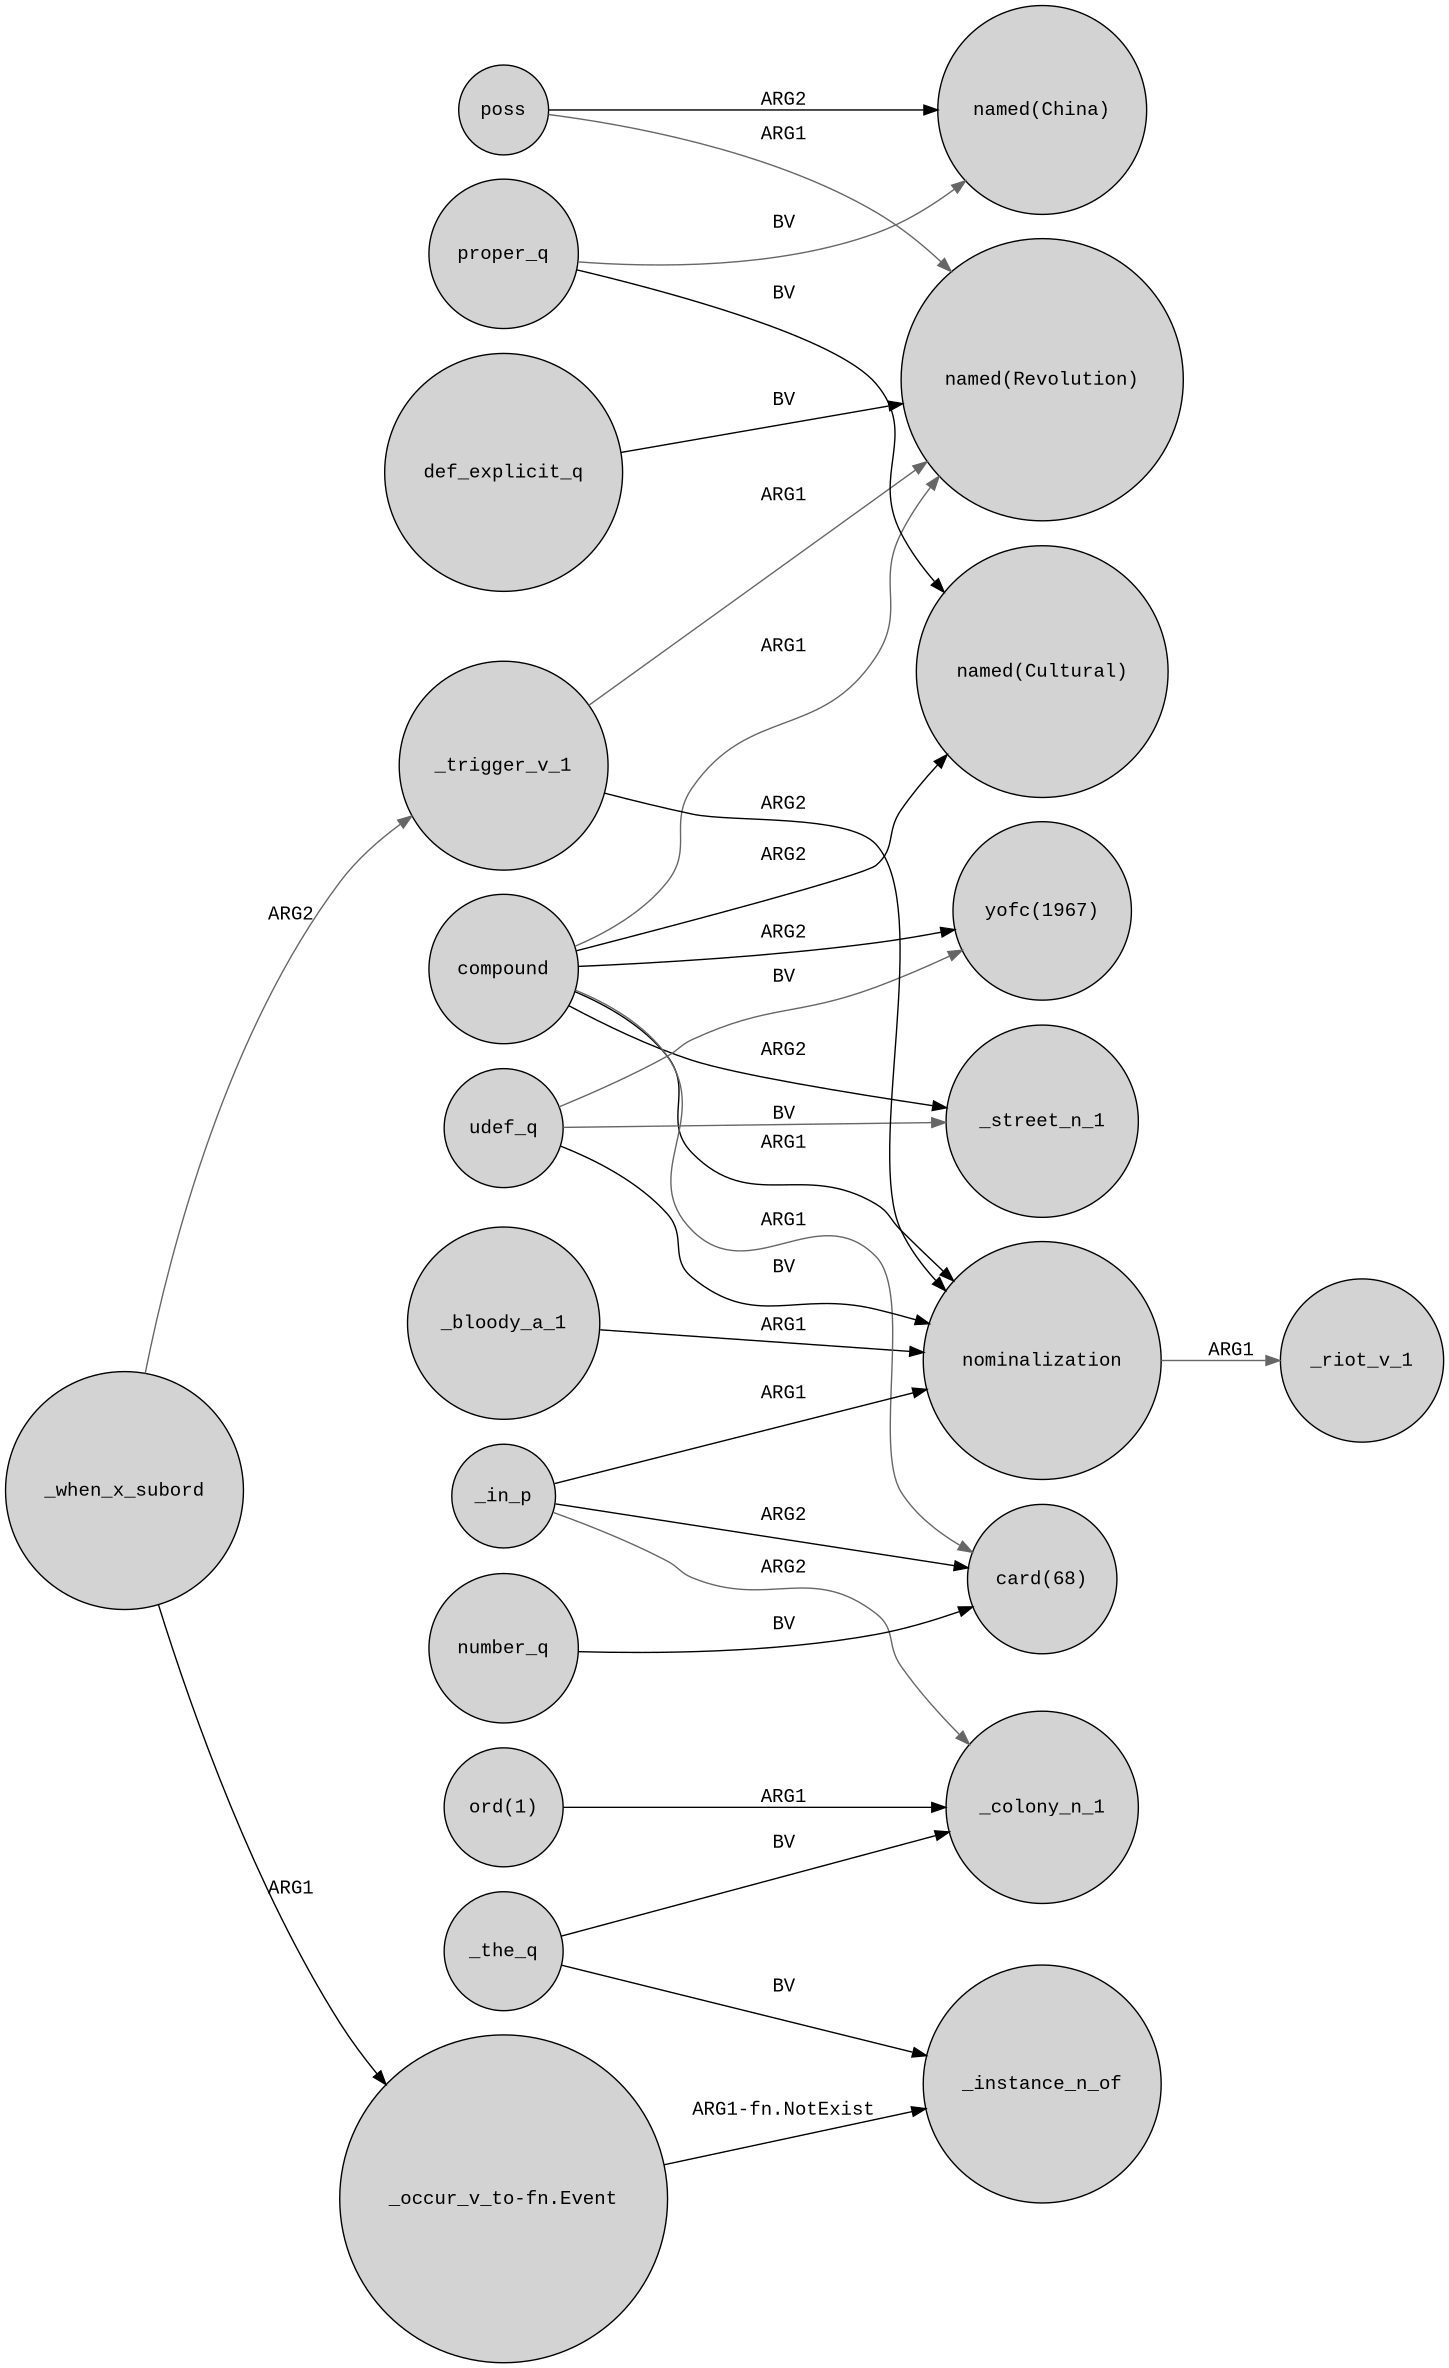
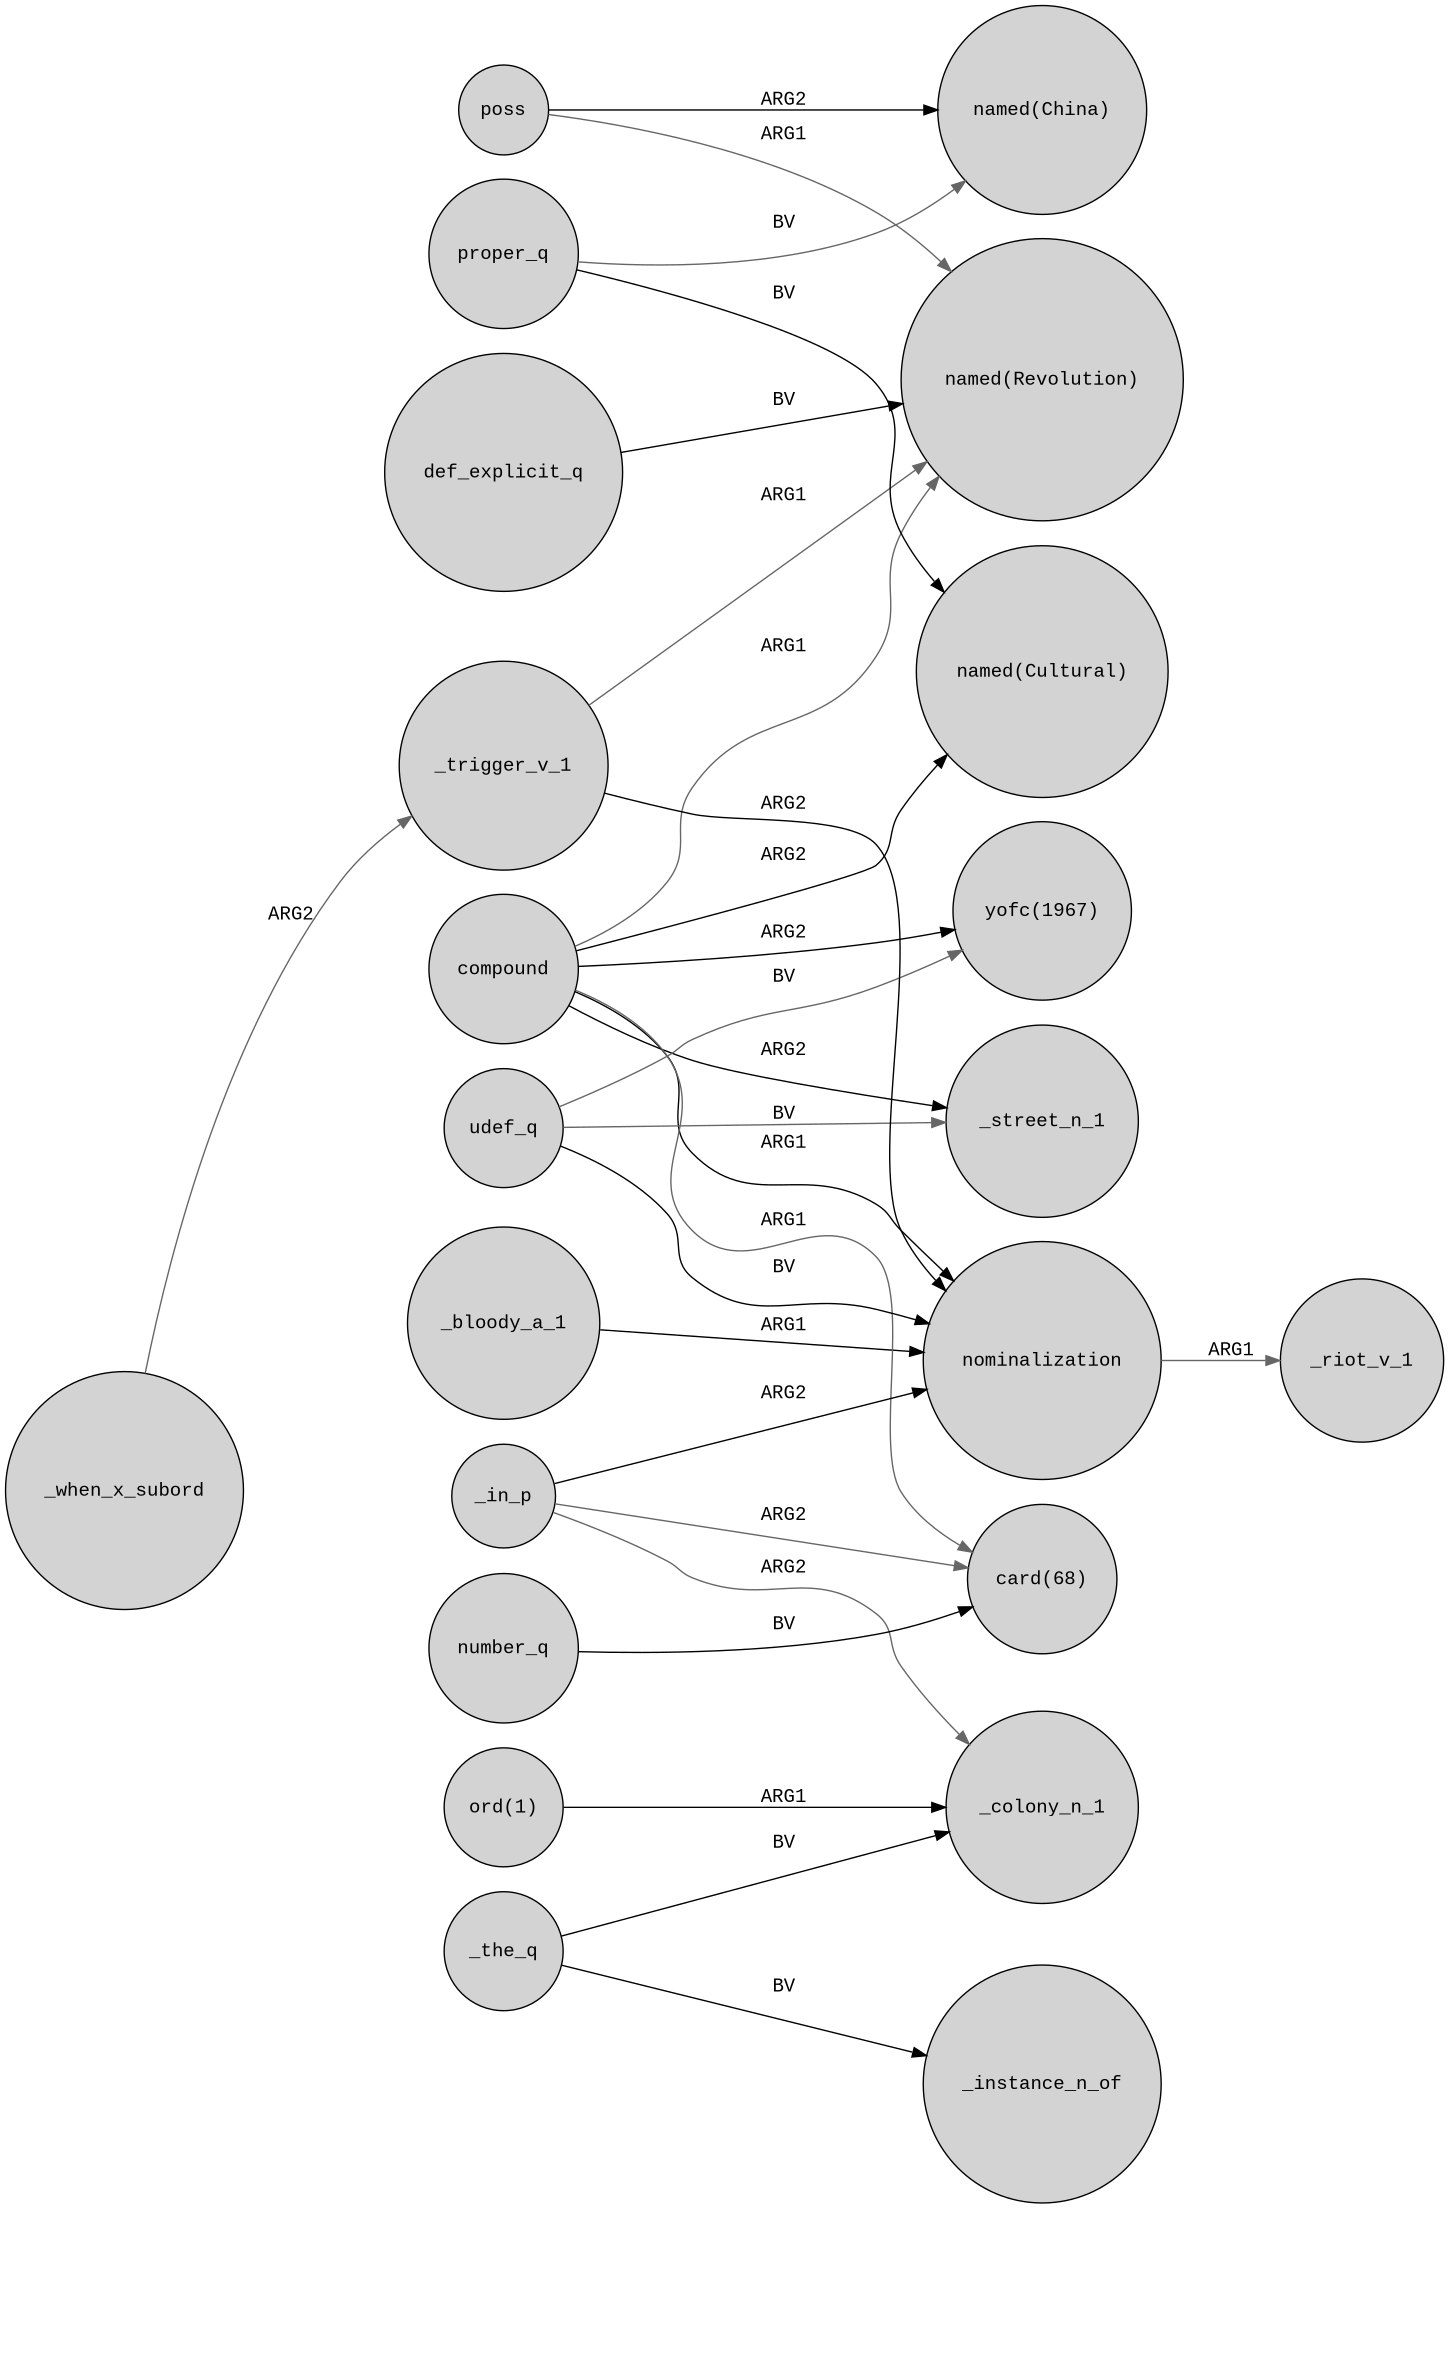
edge "_in_p" -> "nominalization": label "ARG1" -> "ARG2"
edge "_in_p" -> "card(68)": color black -> gray40
node "_occur_v_to-fn.Event": removed
